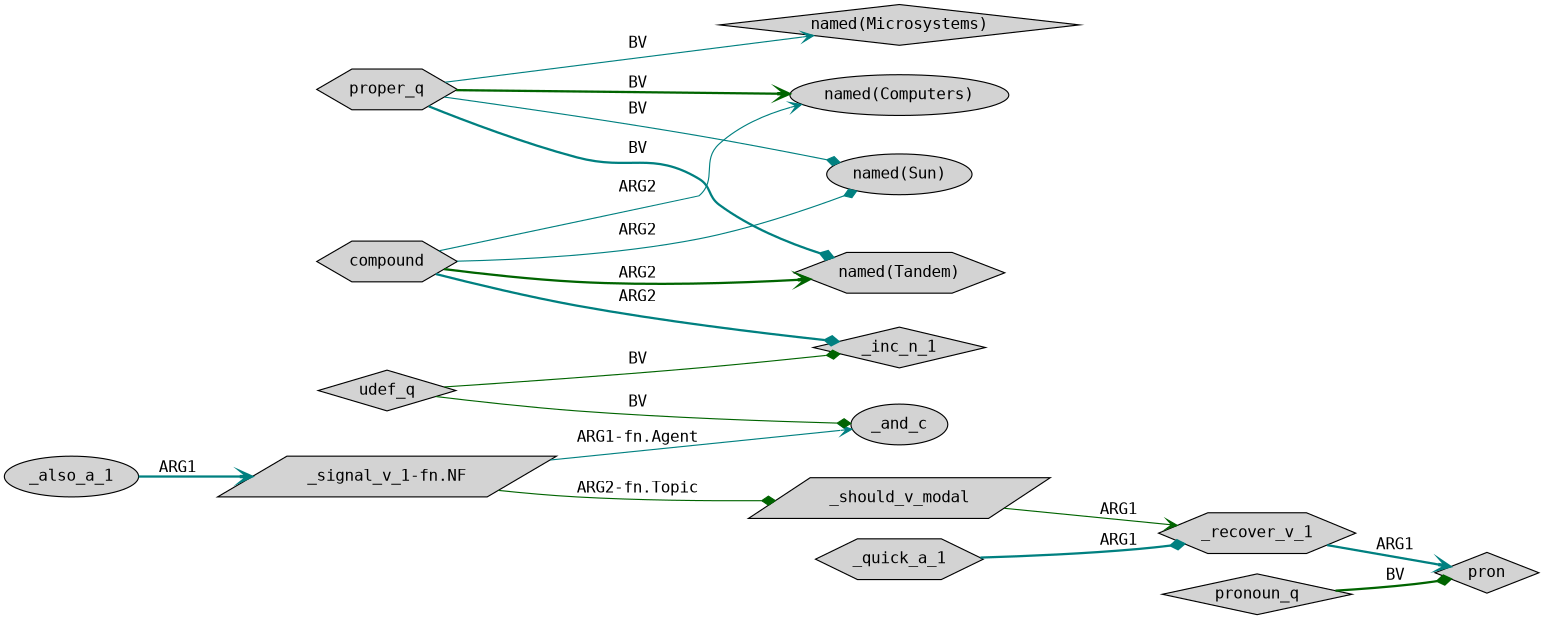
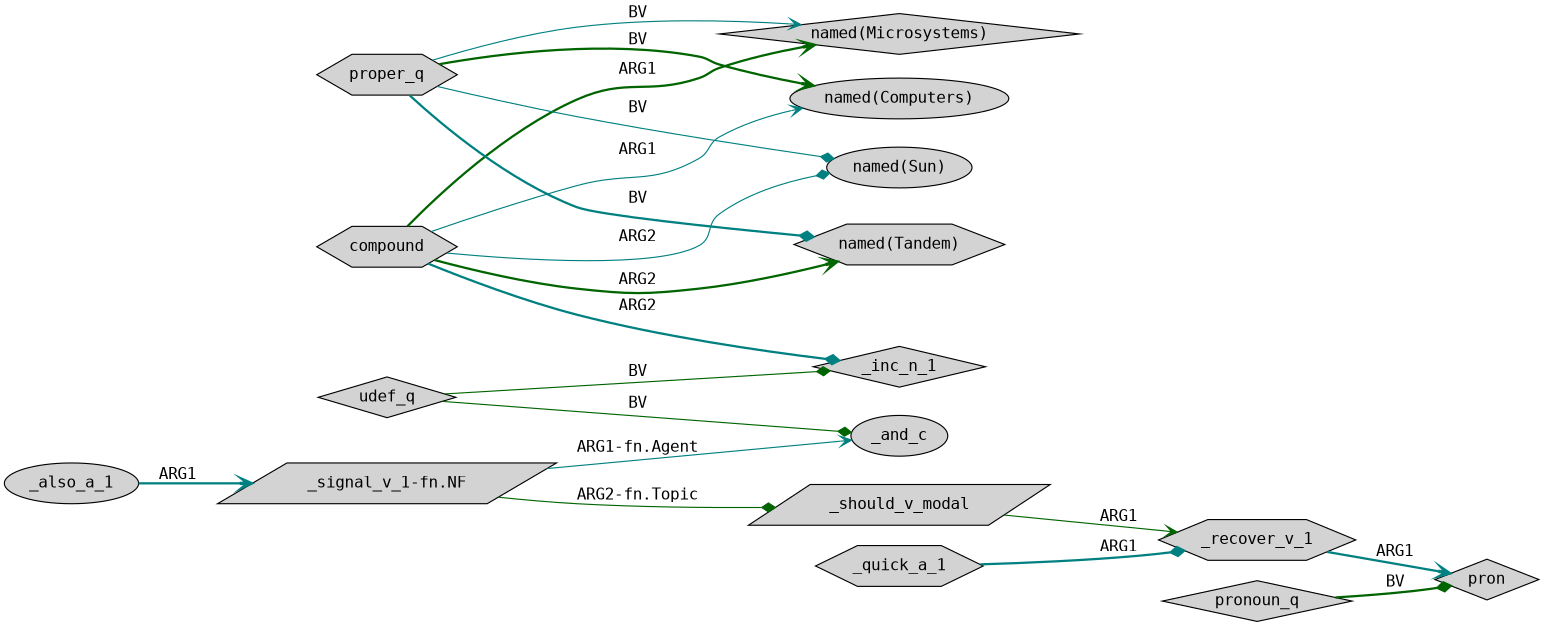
edge "compound" -> "named(Microsystems)": added, label "ARG1"
edge "compound" -> "named(Computers)": label "ARG2" -> "ARG1"
